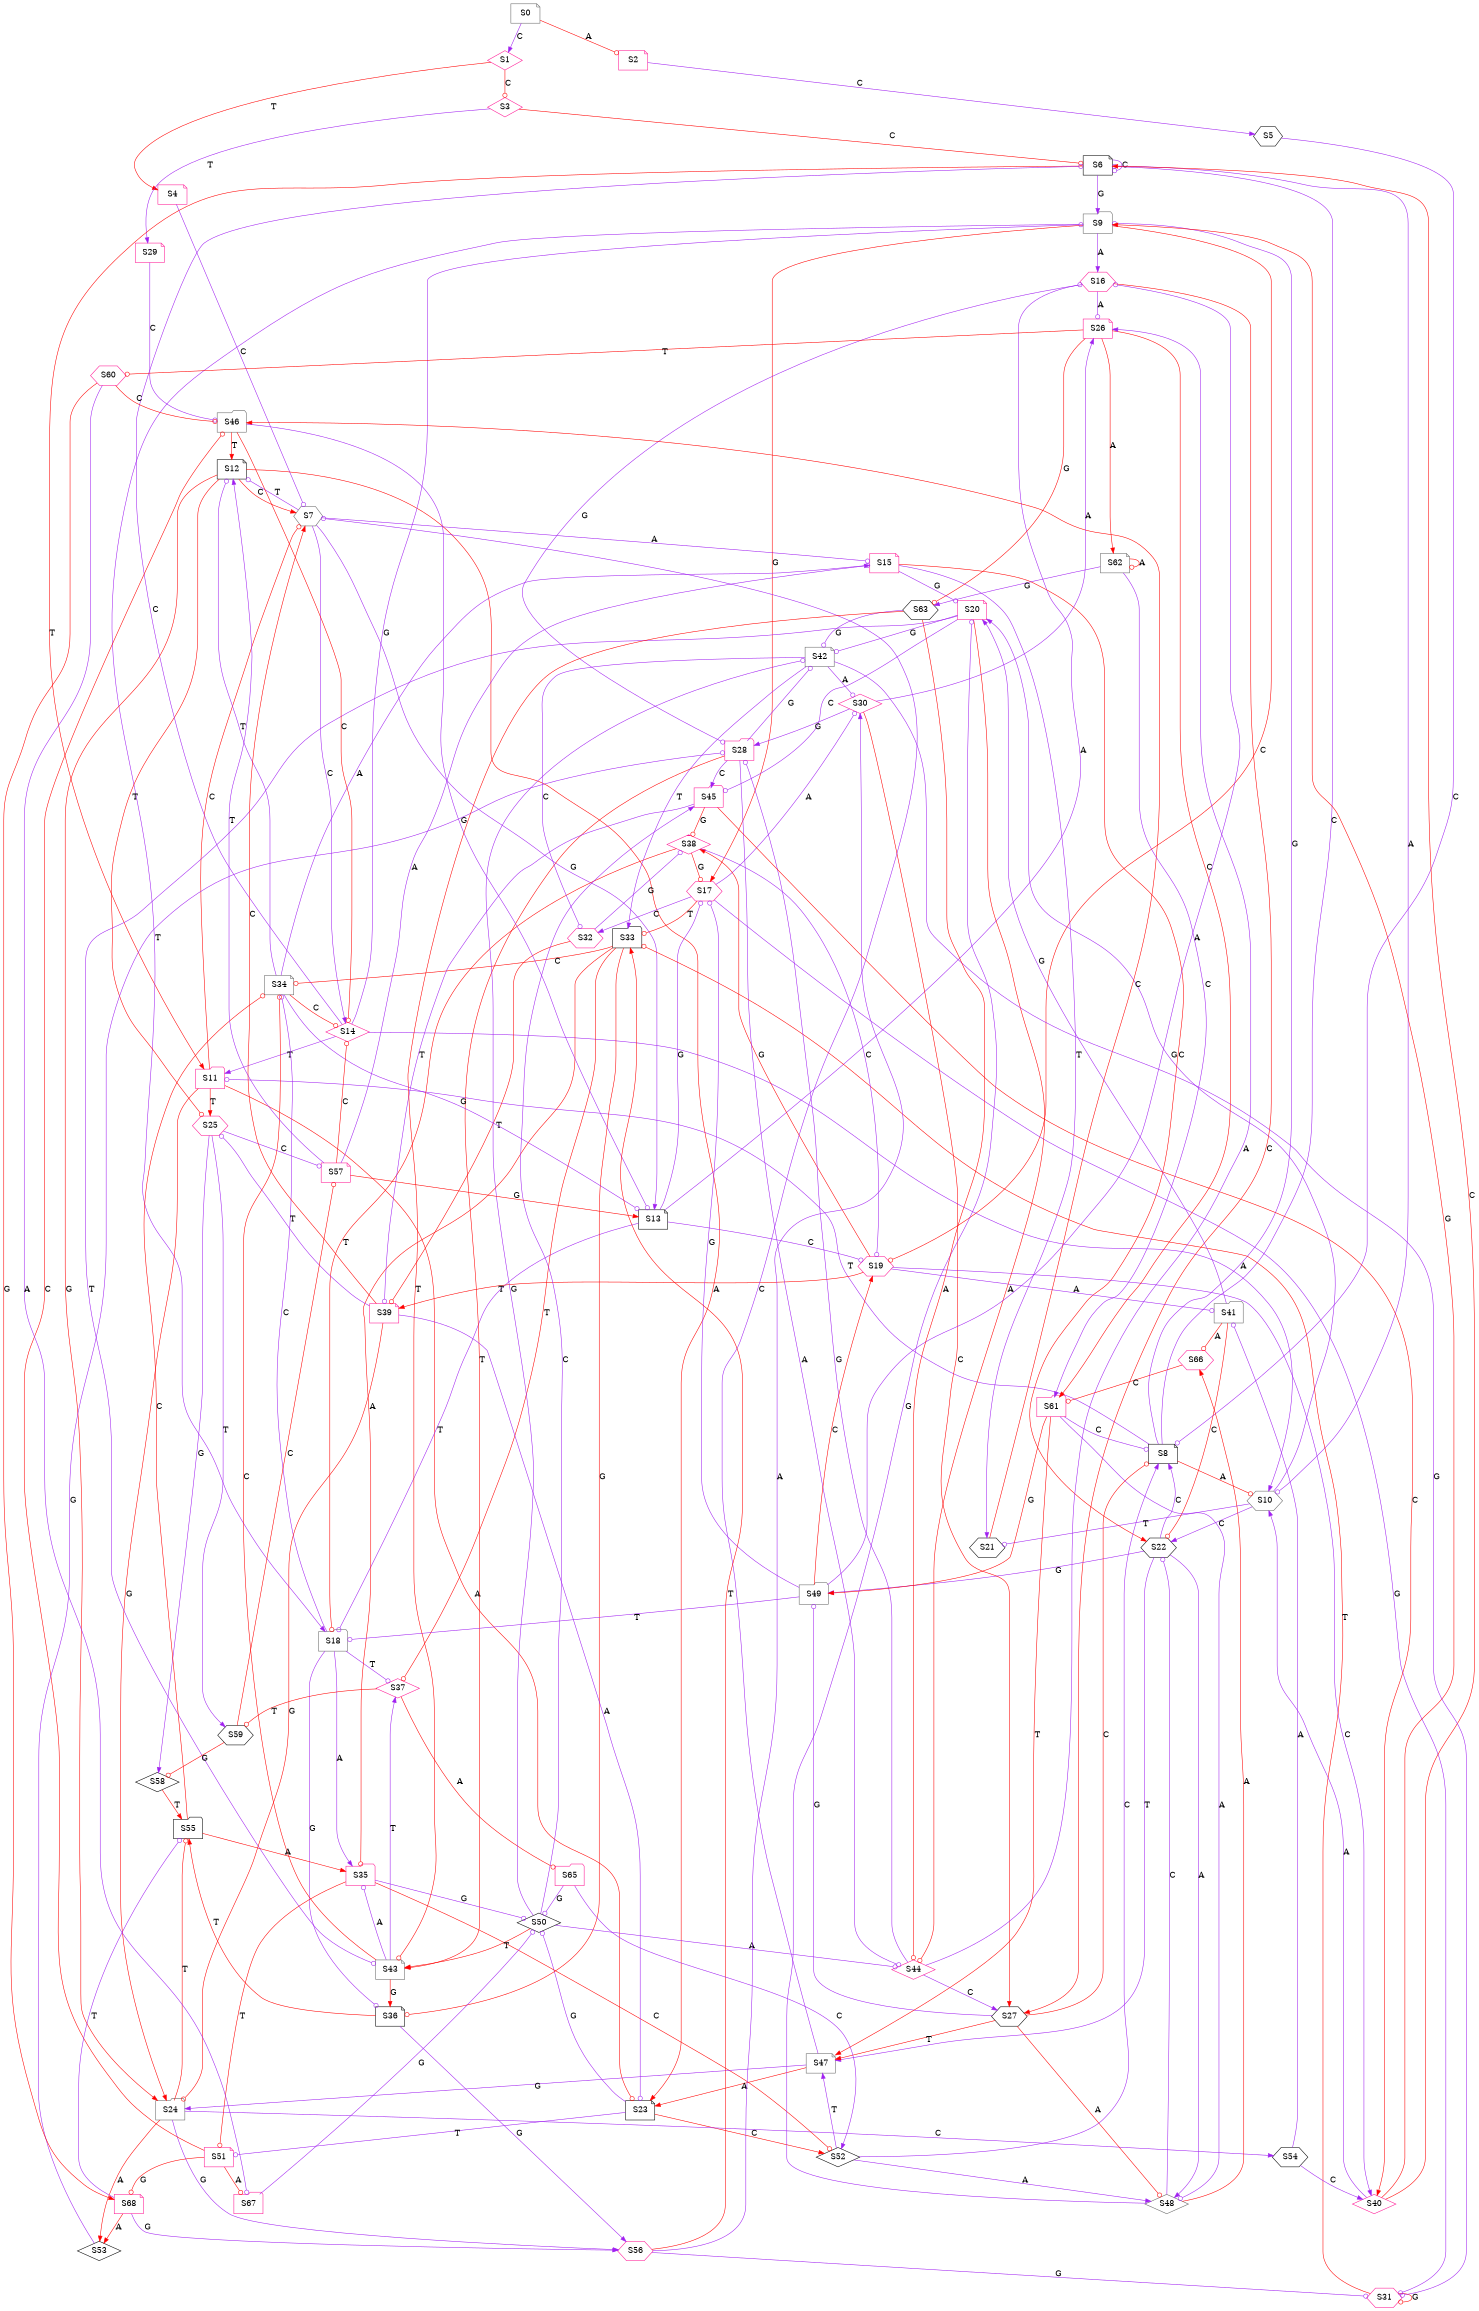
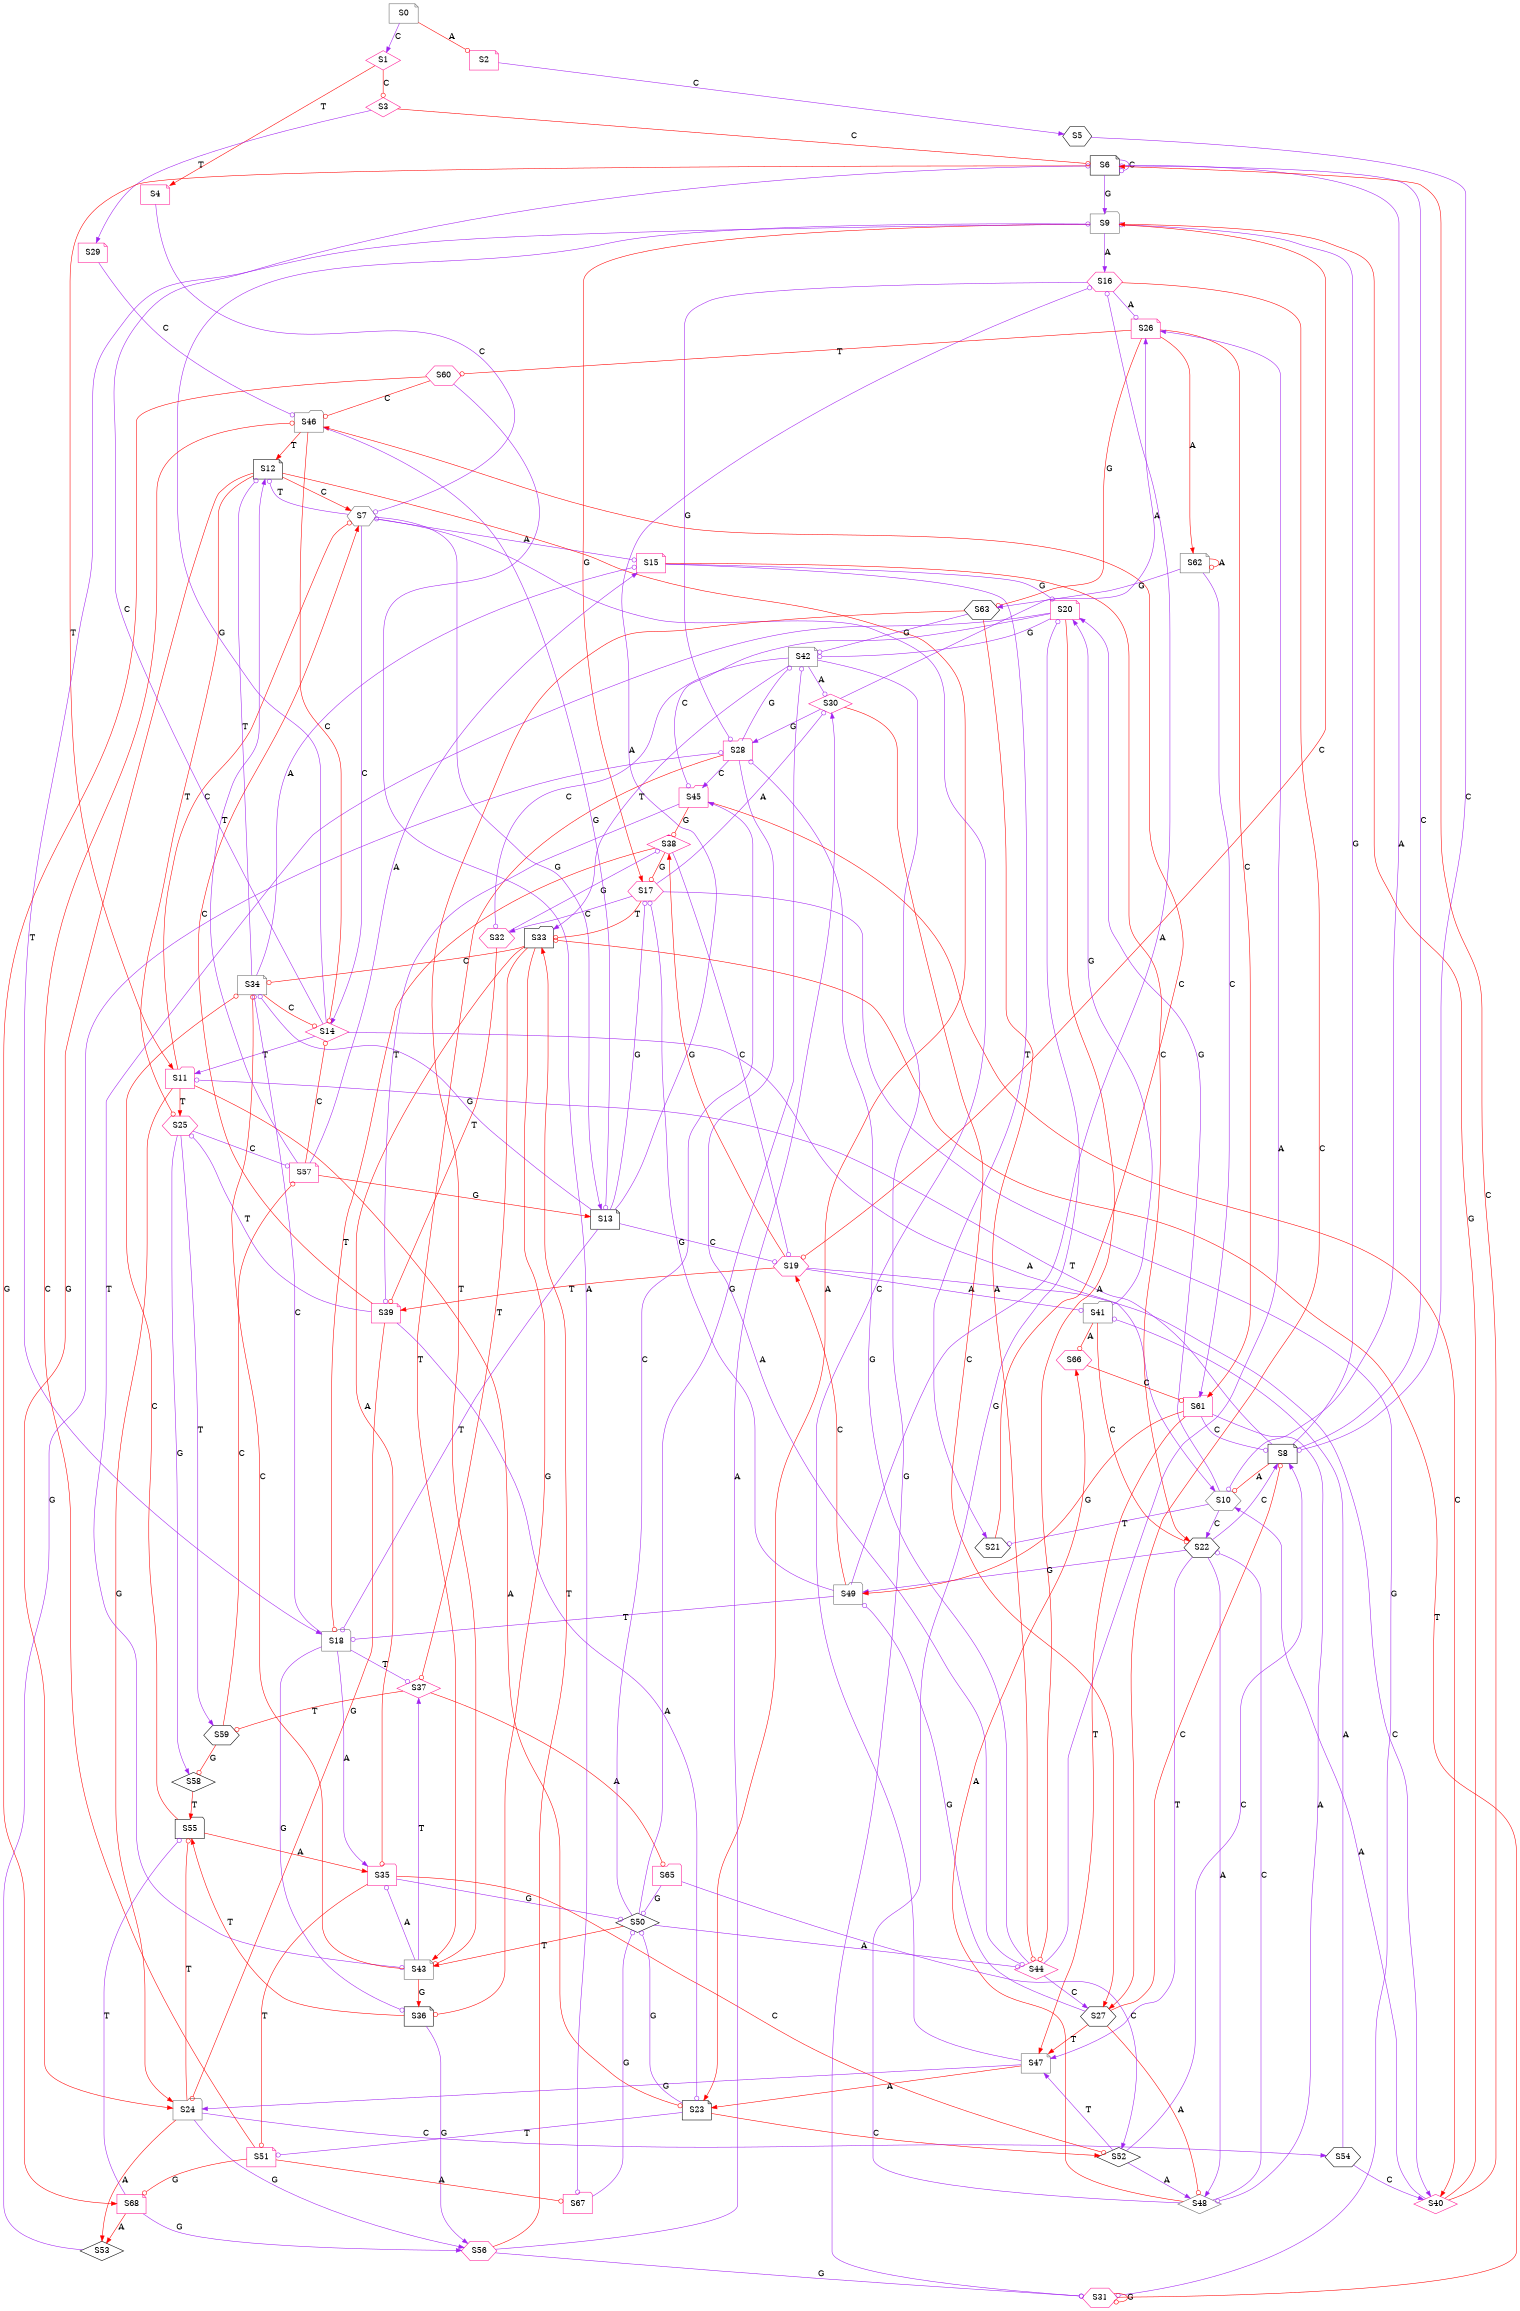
edge "S34" -> "S13": reversed
